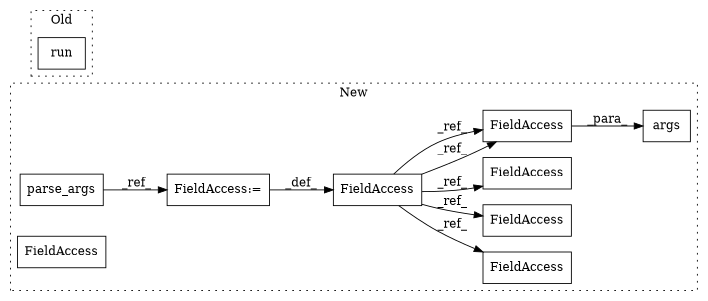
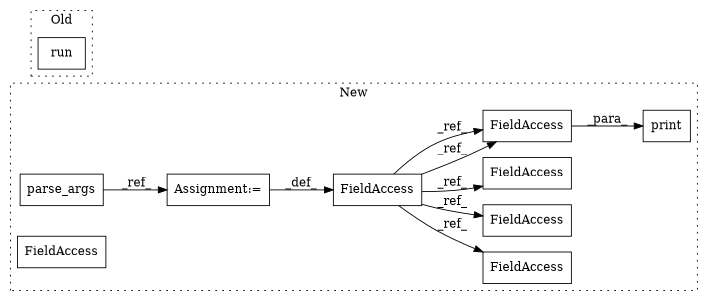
node "args": label "args" -> "print"
node "FieldAccess:=": label "FieldAccess:=" -> "Assignment:="
